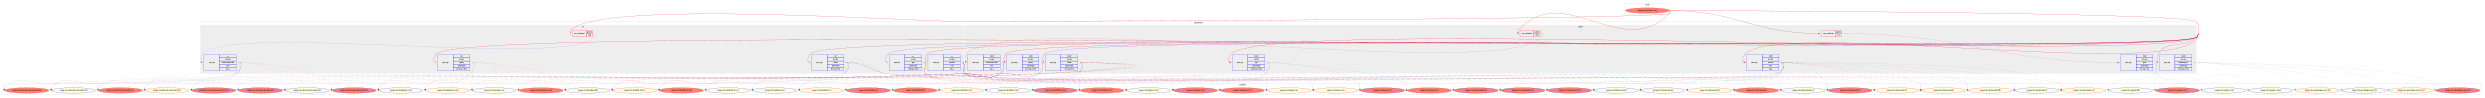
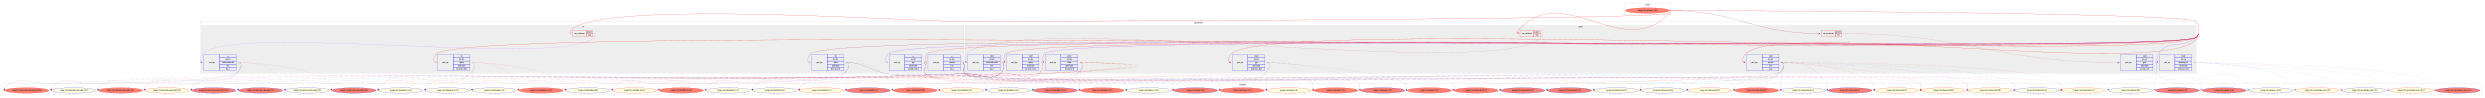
node "portage://dev-libs/spdlog-1.12.0-r2": color red -> blue
node "portage://net-libs/grpc-1.52.1": fillcolor lightyellow -> salmon
node "portage://dev-libs/protobuf-22.5-r1": color blue -> red
node "portage://dev-cpp/gtest-1.14.0": fillcolor lightyellow -> salmon
